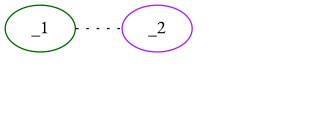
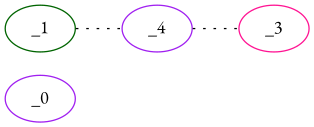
node "_2": label "_2" -> "_4"
node "_3": added
node "_0": added
